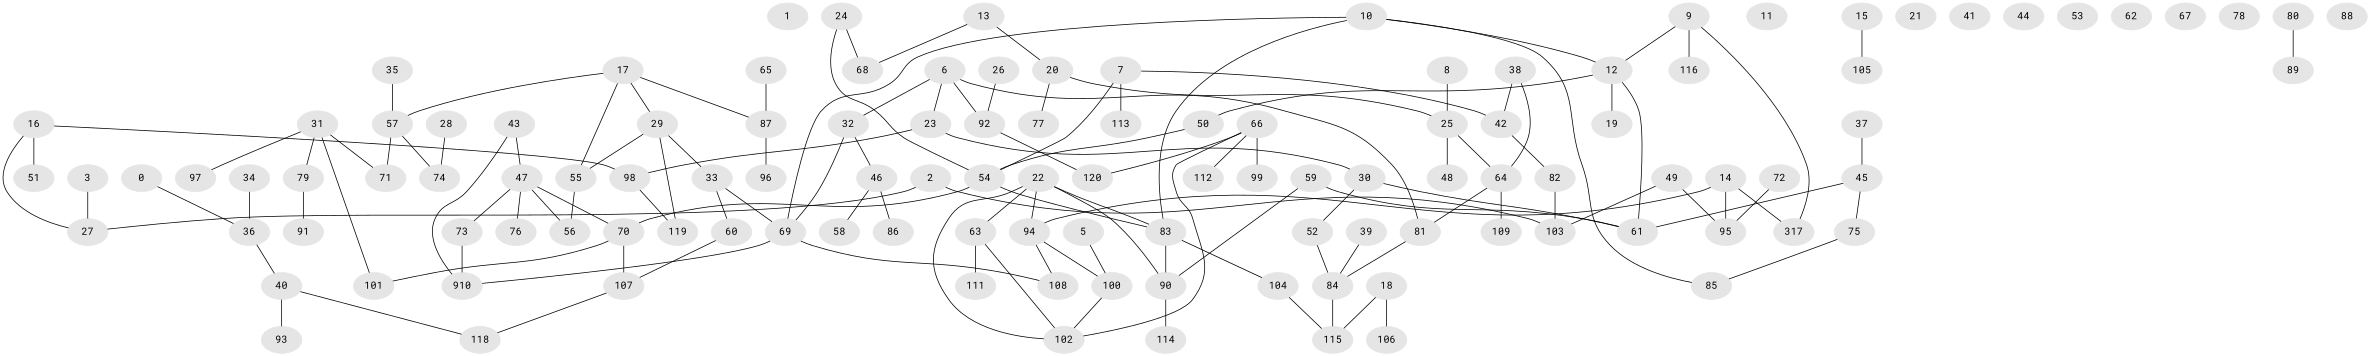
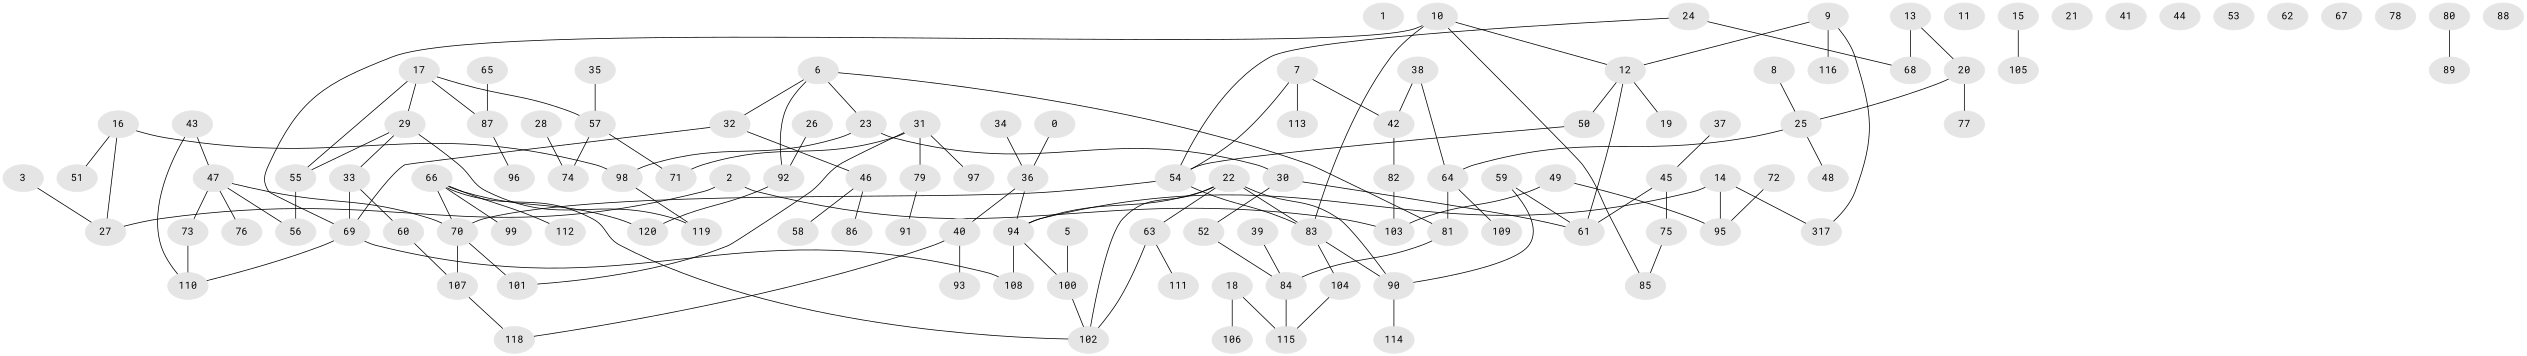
edge "66" -- "70": added
edge "36" -- "94": added
node "910": label "910" -> "110"
